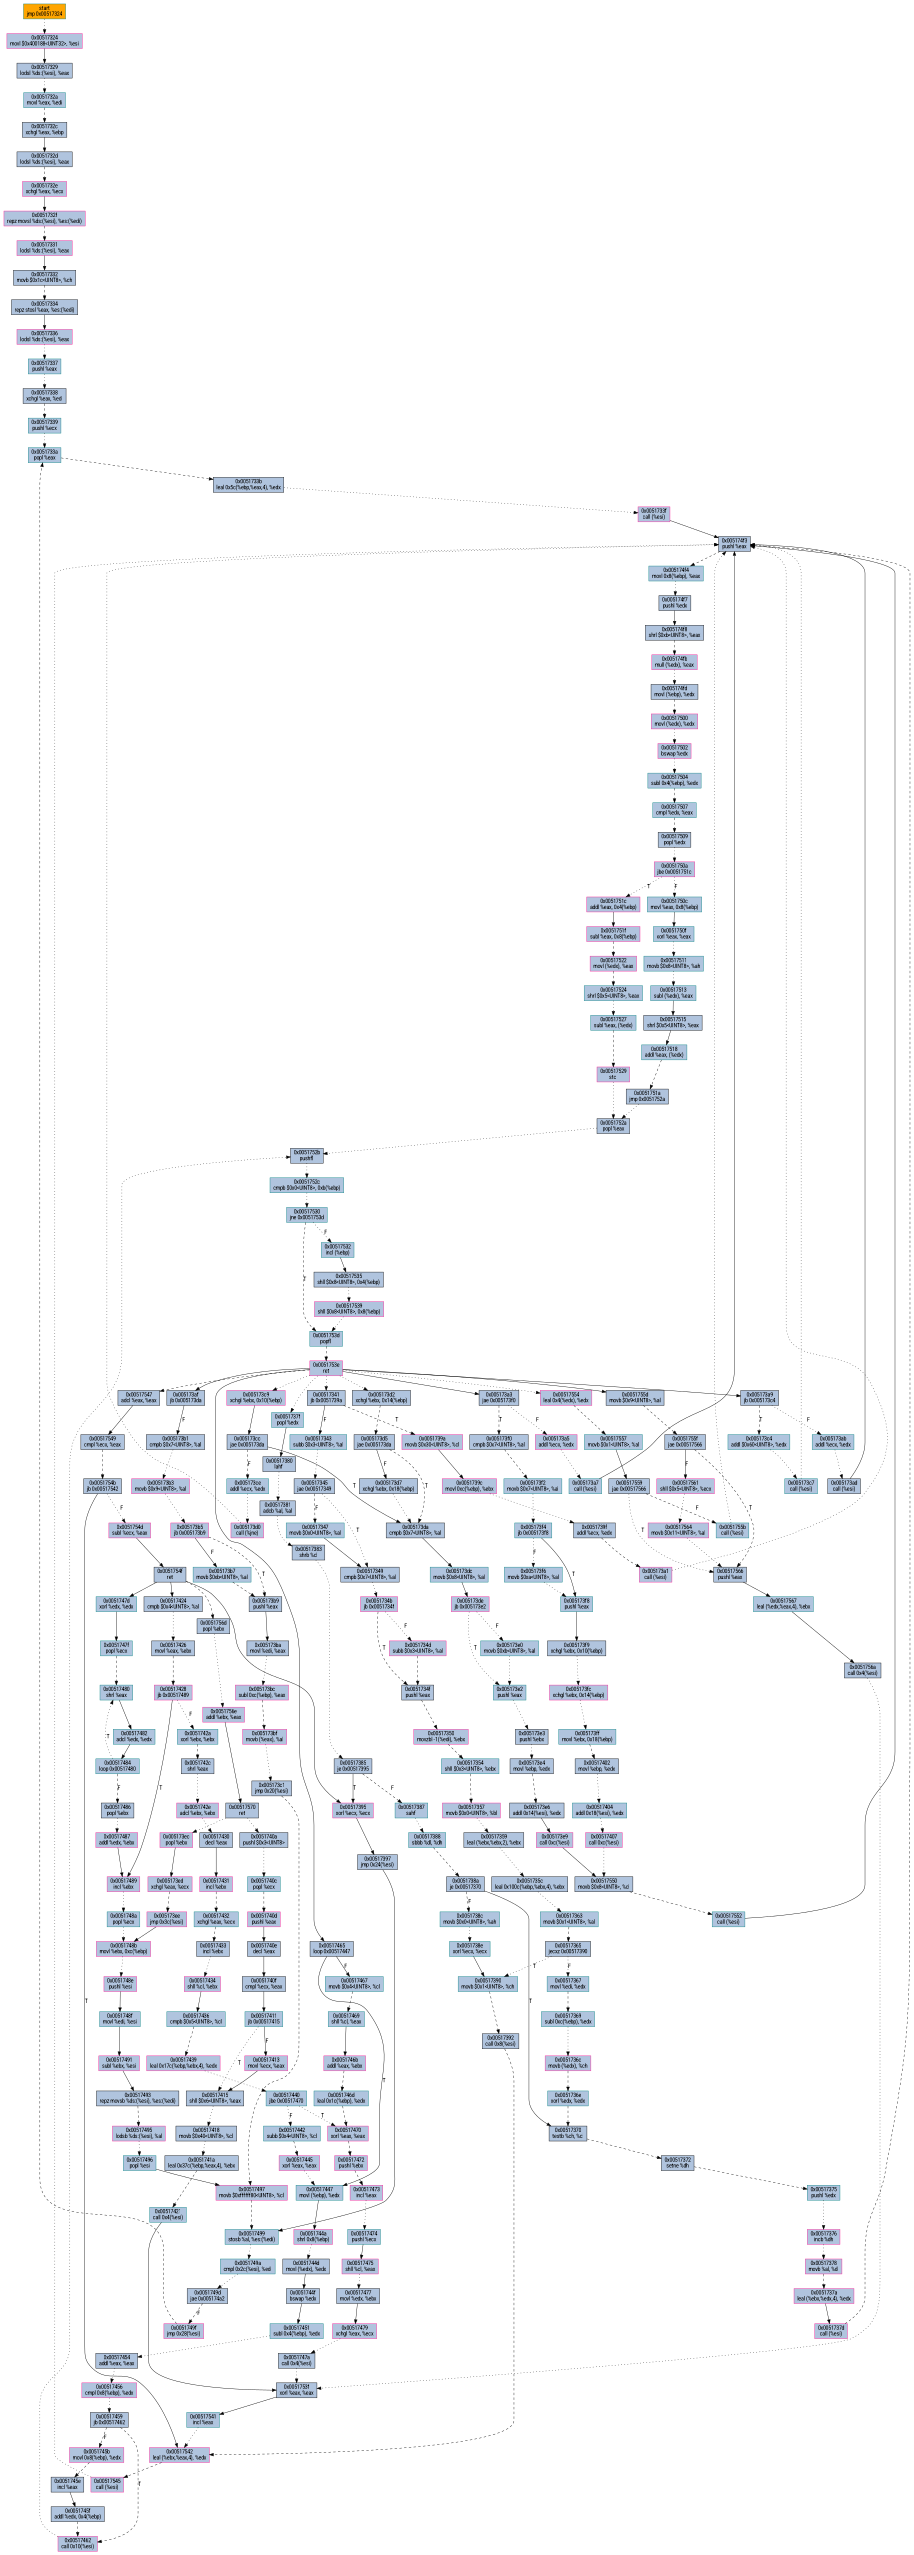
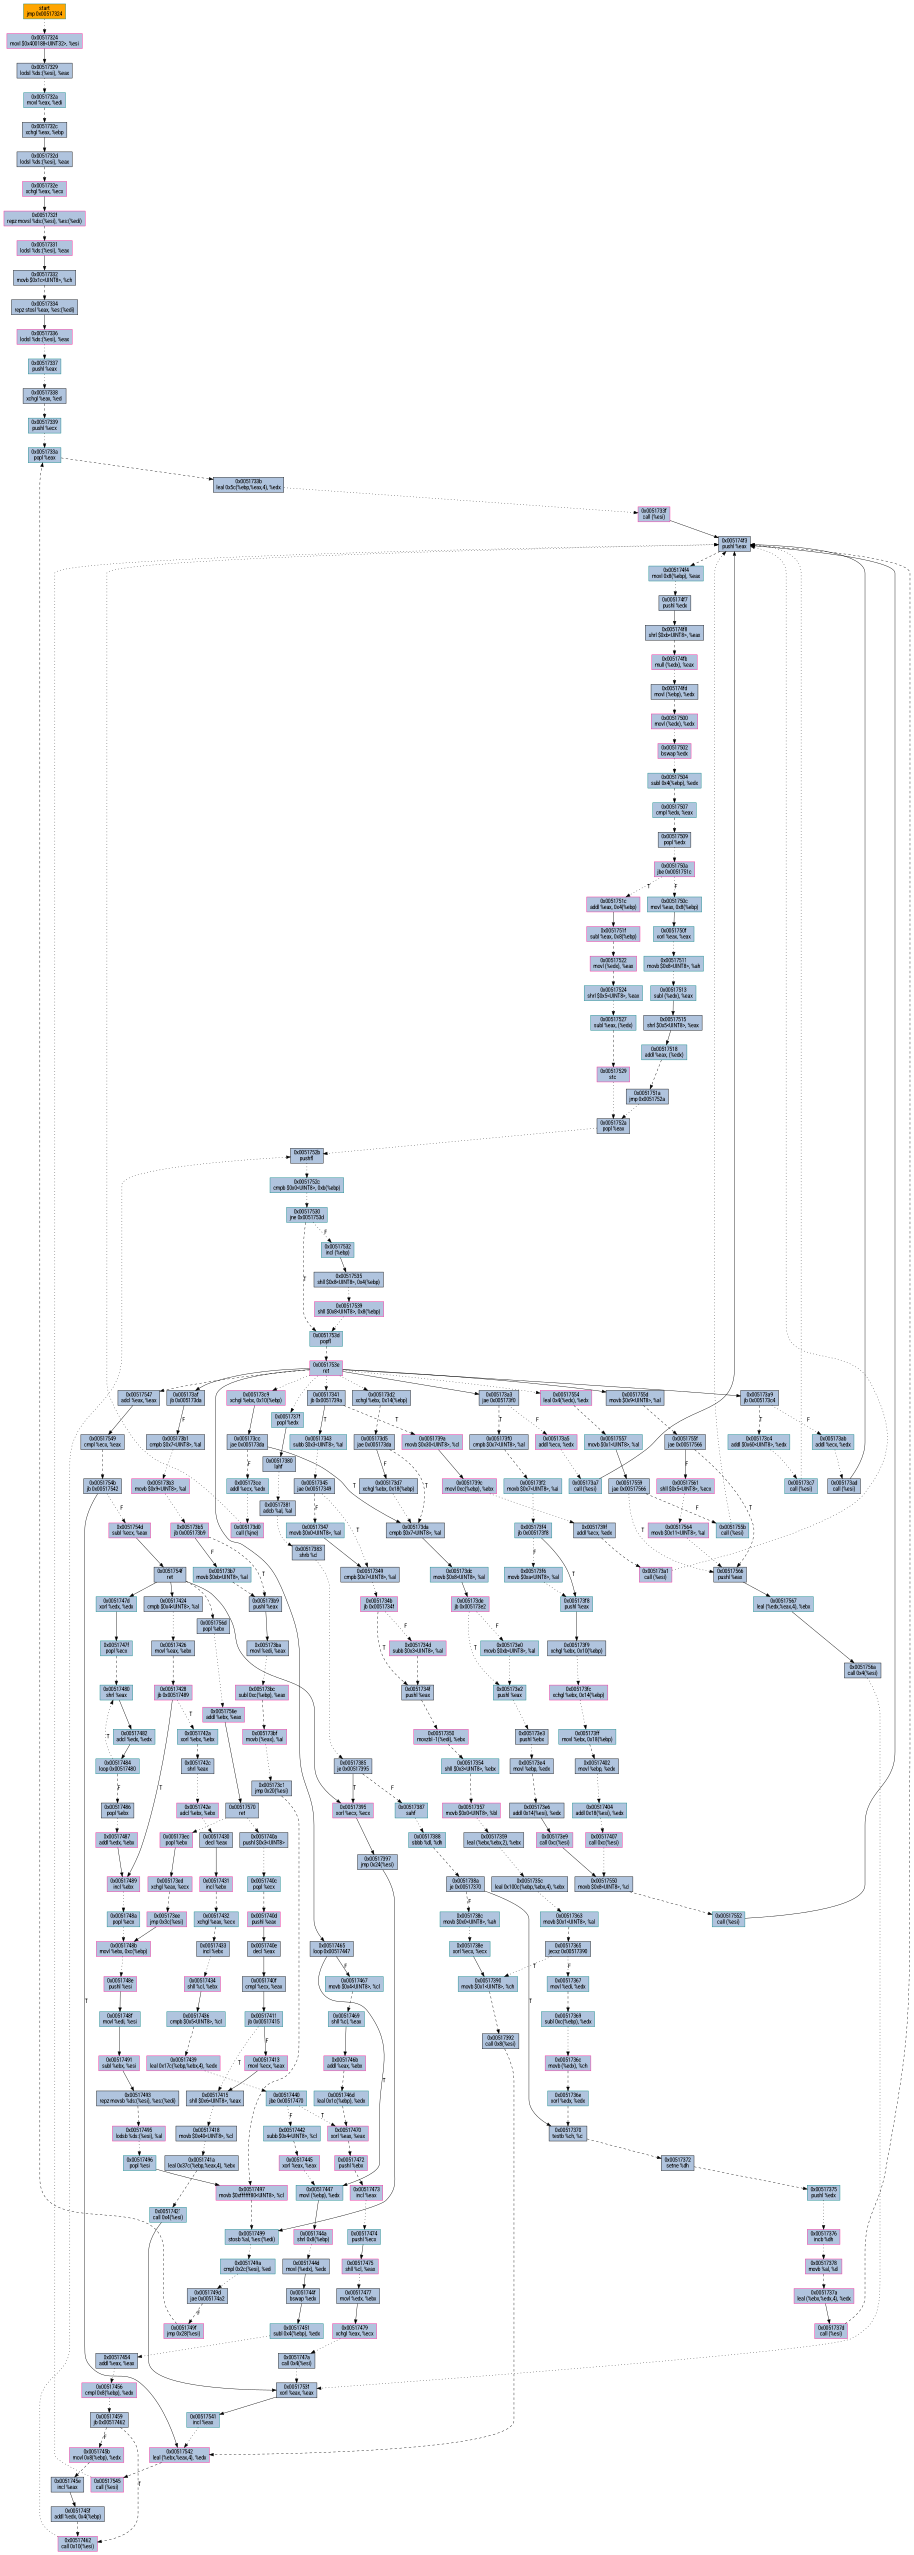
edge "0x00517341 jb 0x0051739a" -> "0x00517343 subb $0x3<UINT8>, %al": label "F" -> "T"
edge "0x00517428 jb 0x00517489" -> "0x0051742a xorl %ebx, %ebx": label "F" -> "T"
